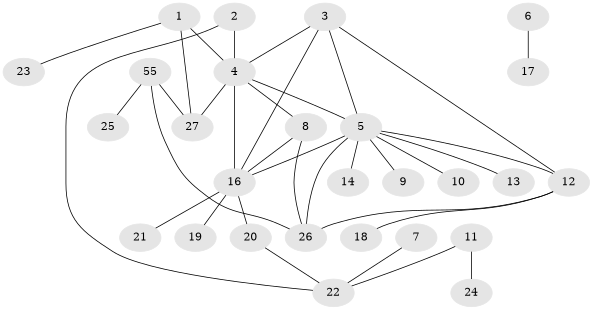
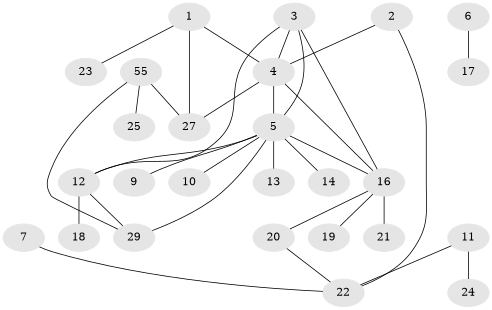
node "8": removed
node "26": label "26" -> "29"
